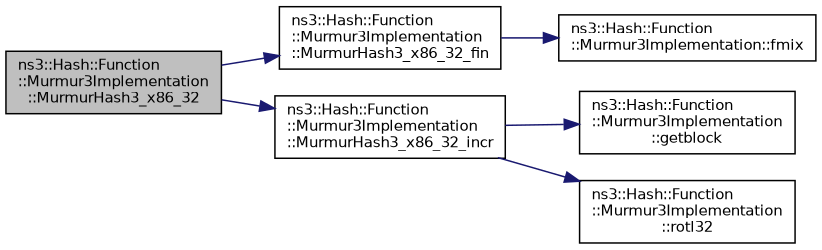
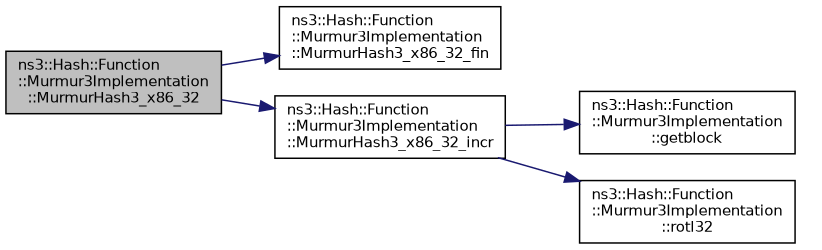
node "ns3::Hash::Function ::Murmur3Implementation::fmix": removed
